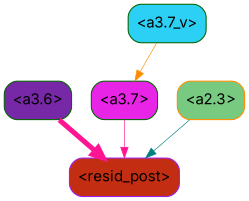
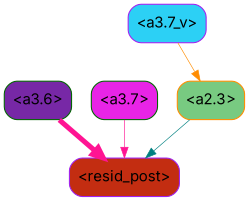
node "<a3.7_v>": color darkgreen -> purple
edge "<a3.7_v>" -> "<a3.7>": now "<a3.7_v>" -> "<a2.3>"
